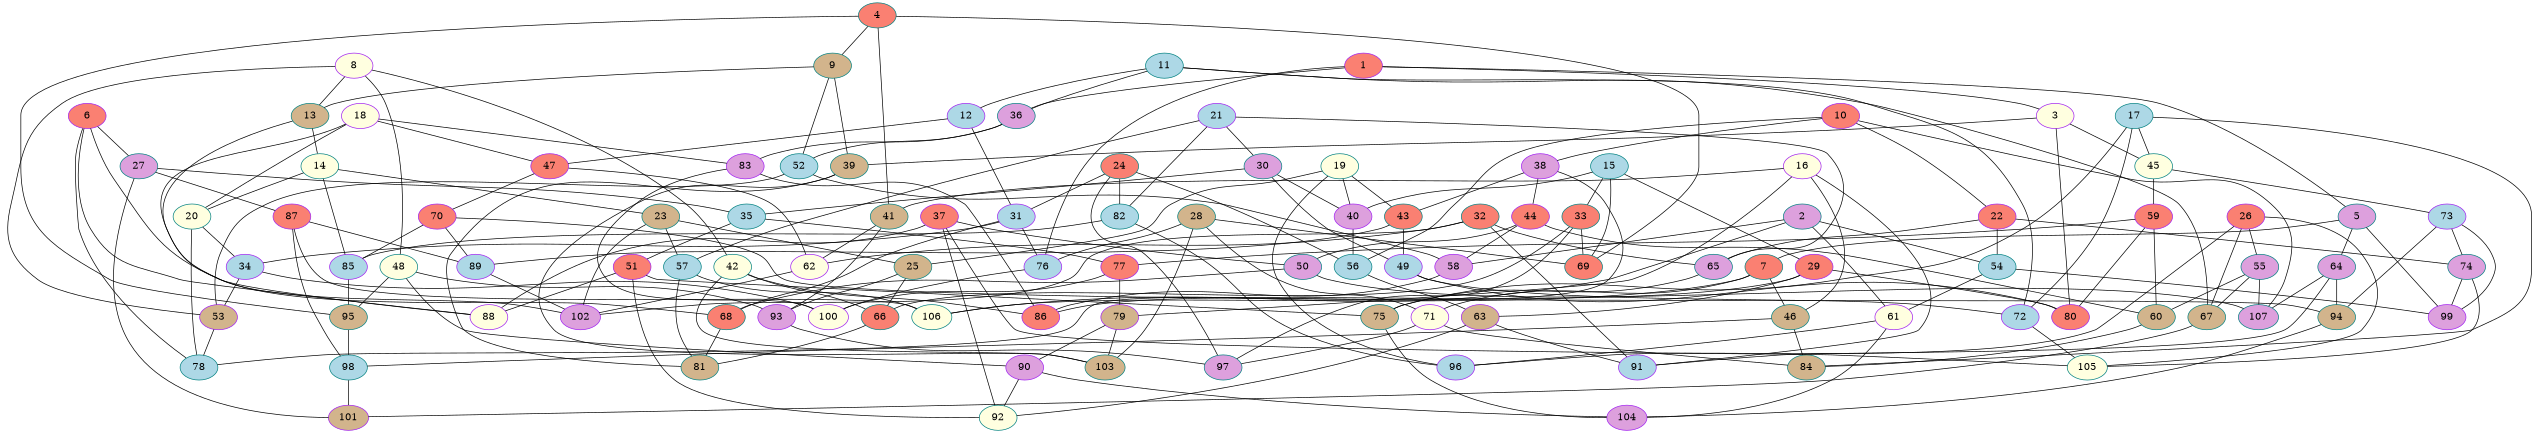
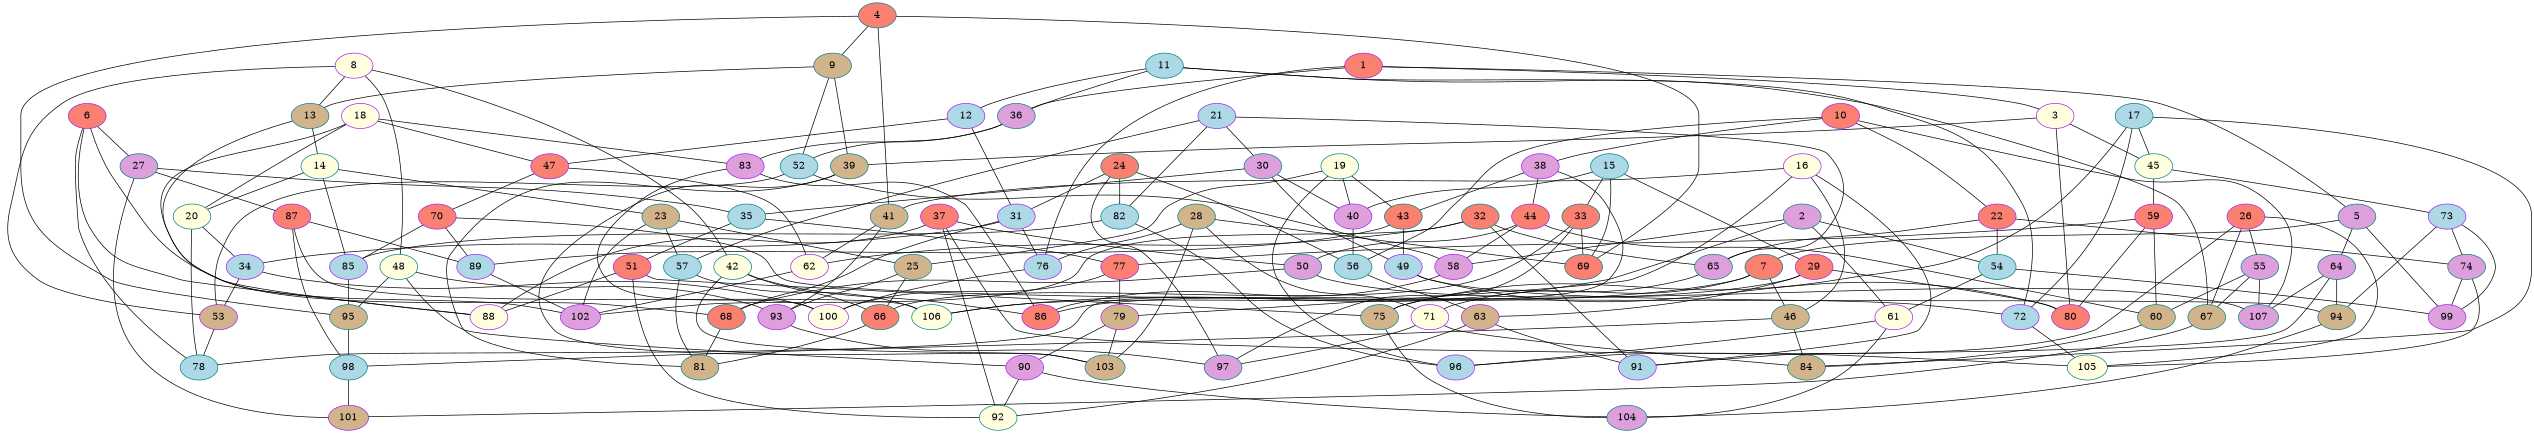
node "104": color purple -> teal
